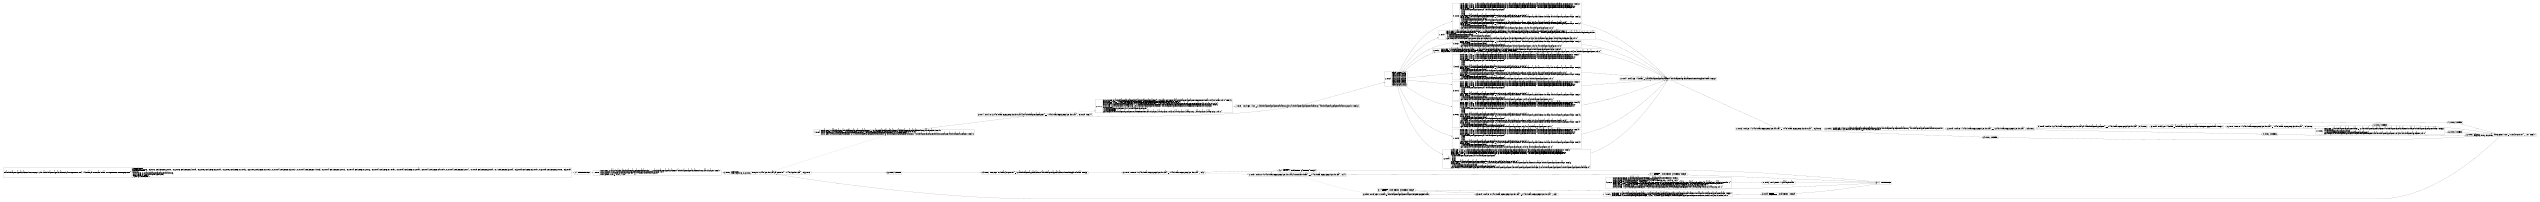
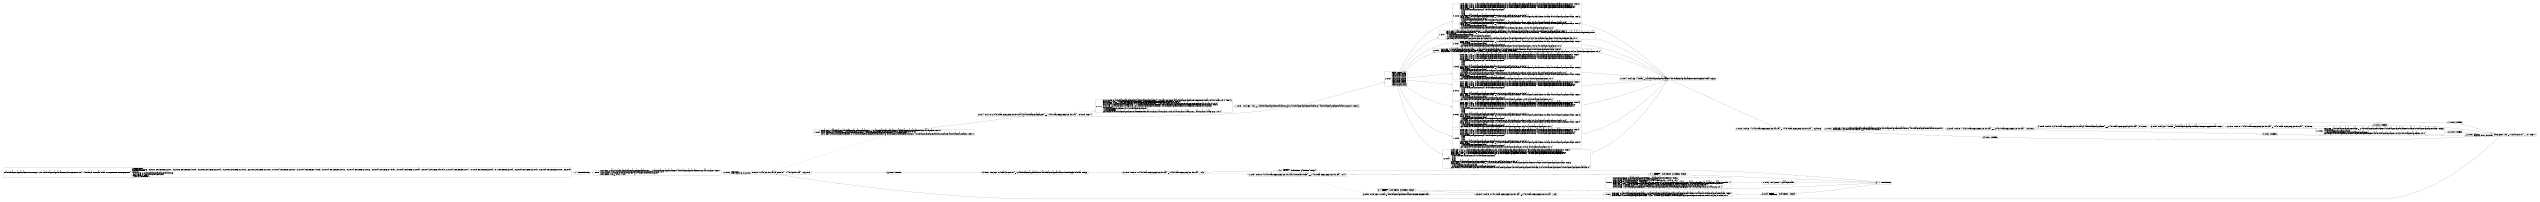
node "19: 0x00be": text "(r1 I:boolean)" -> "(r1 I:case)"
